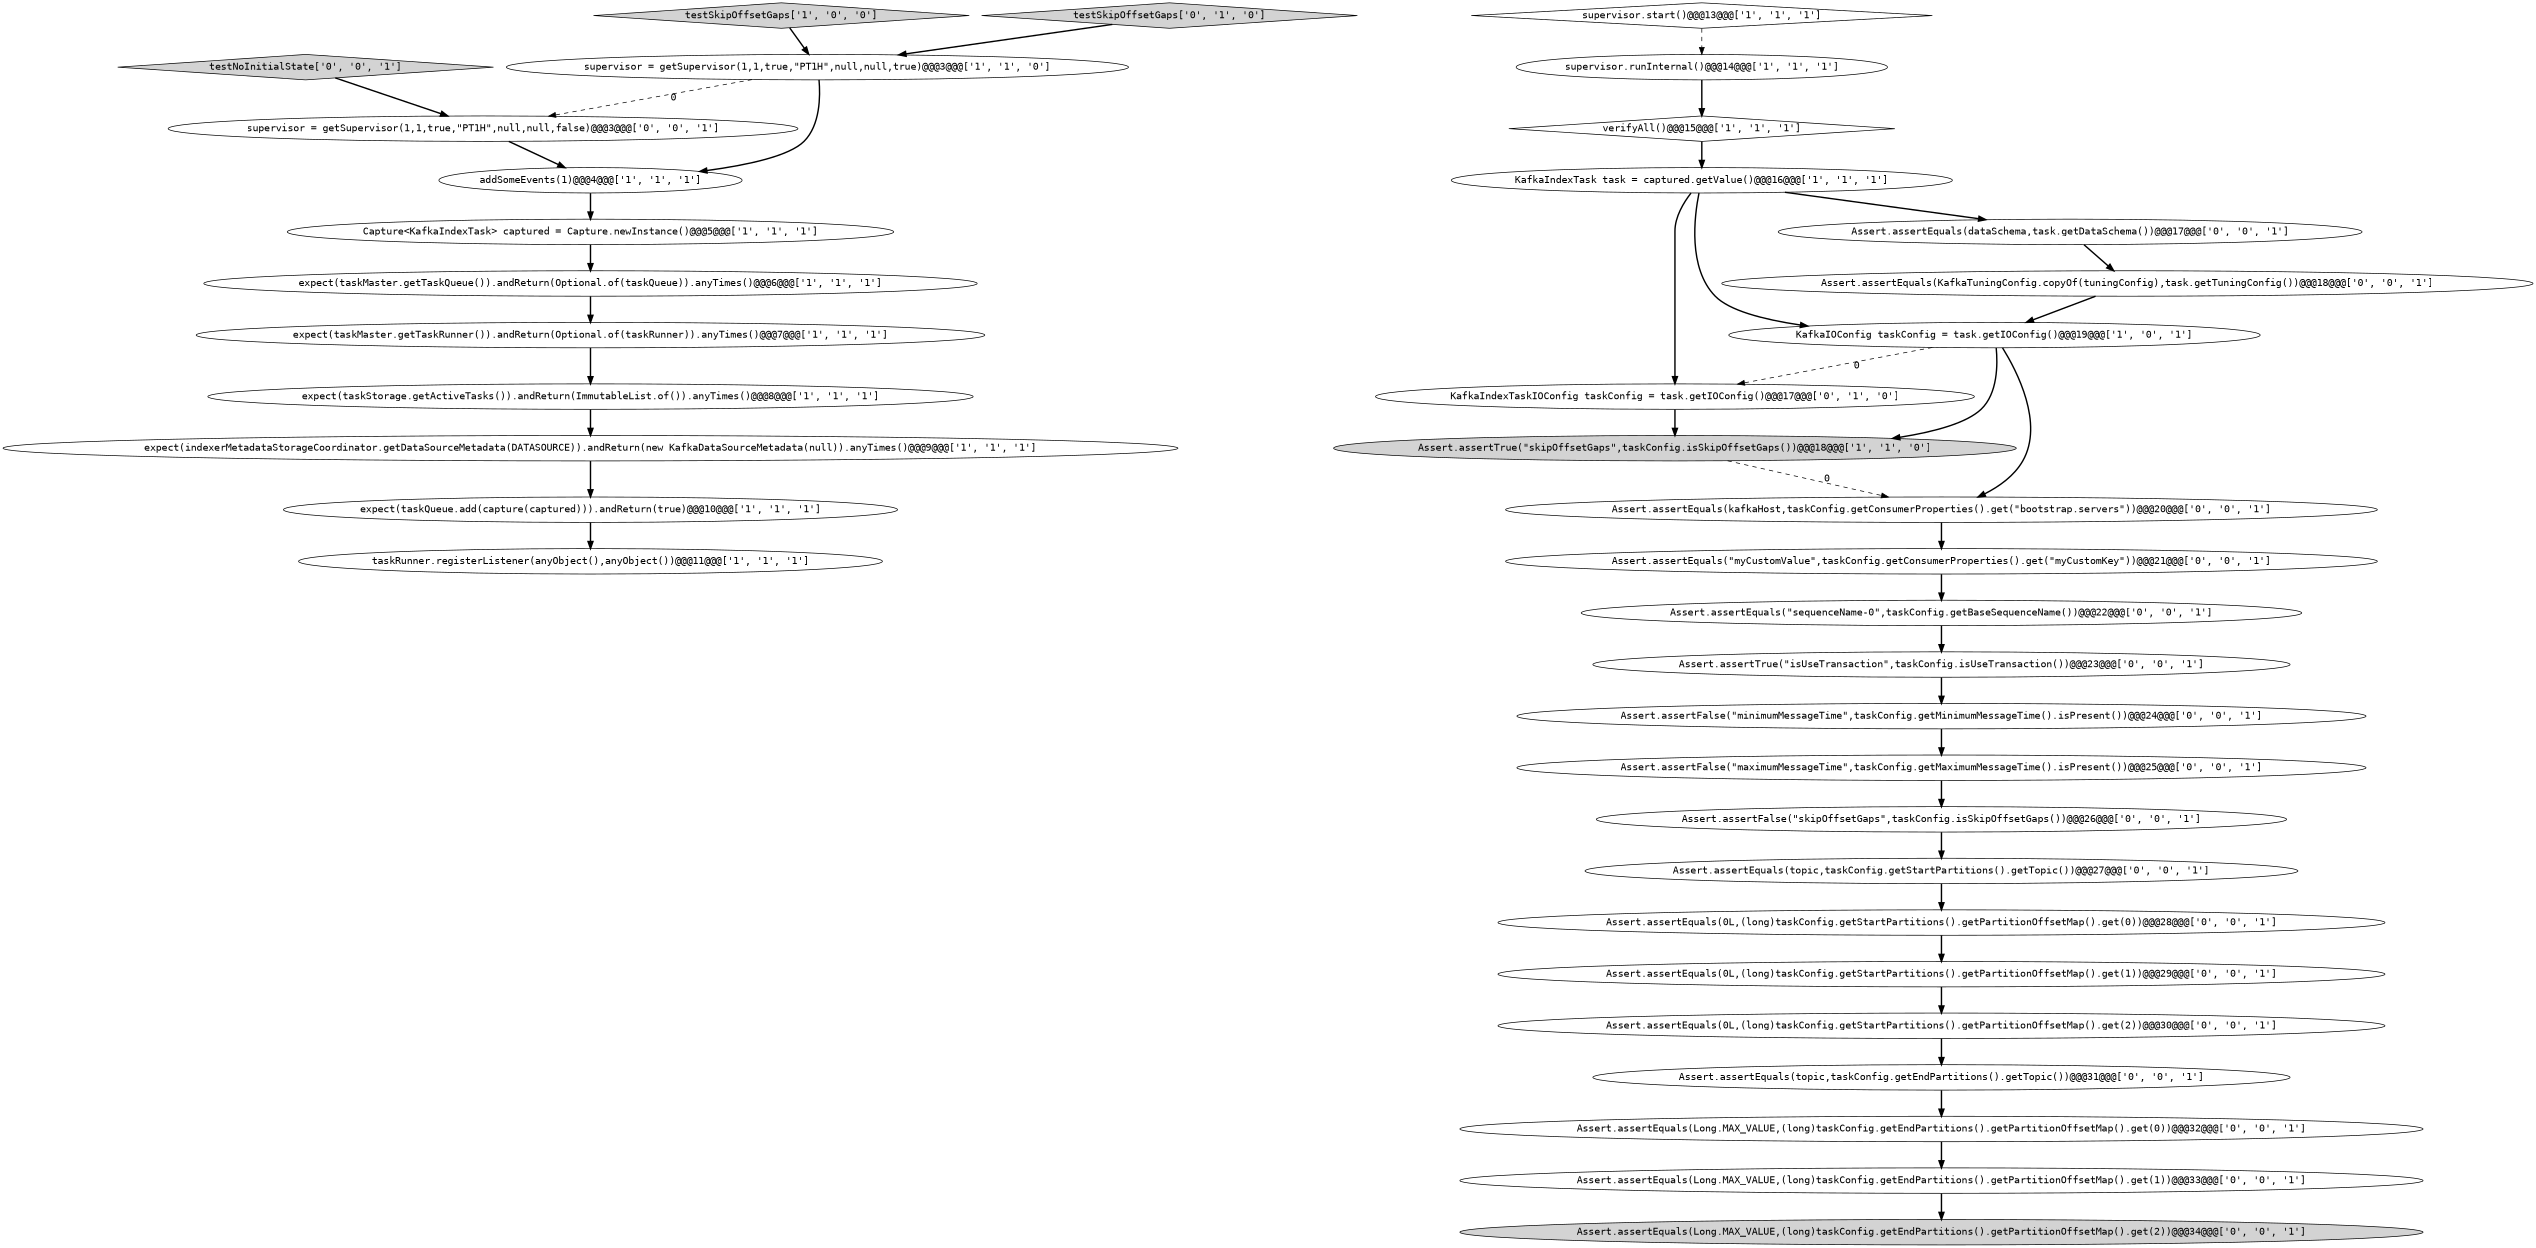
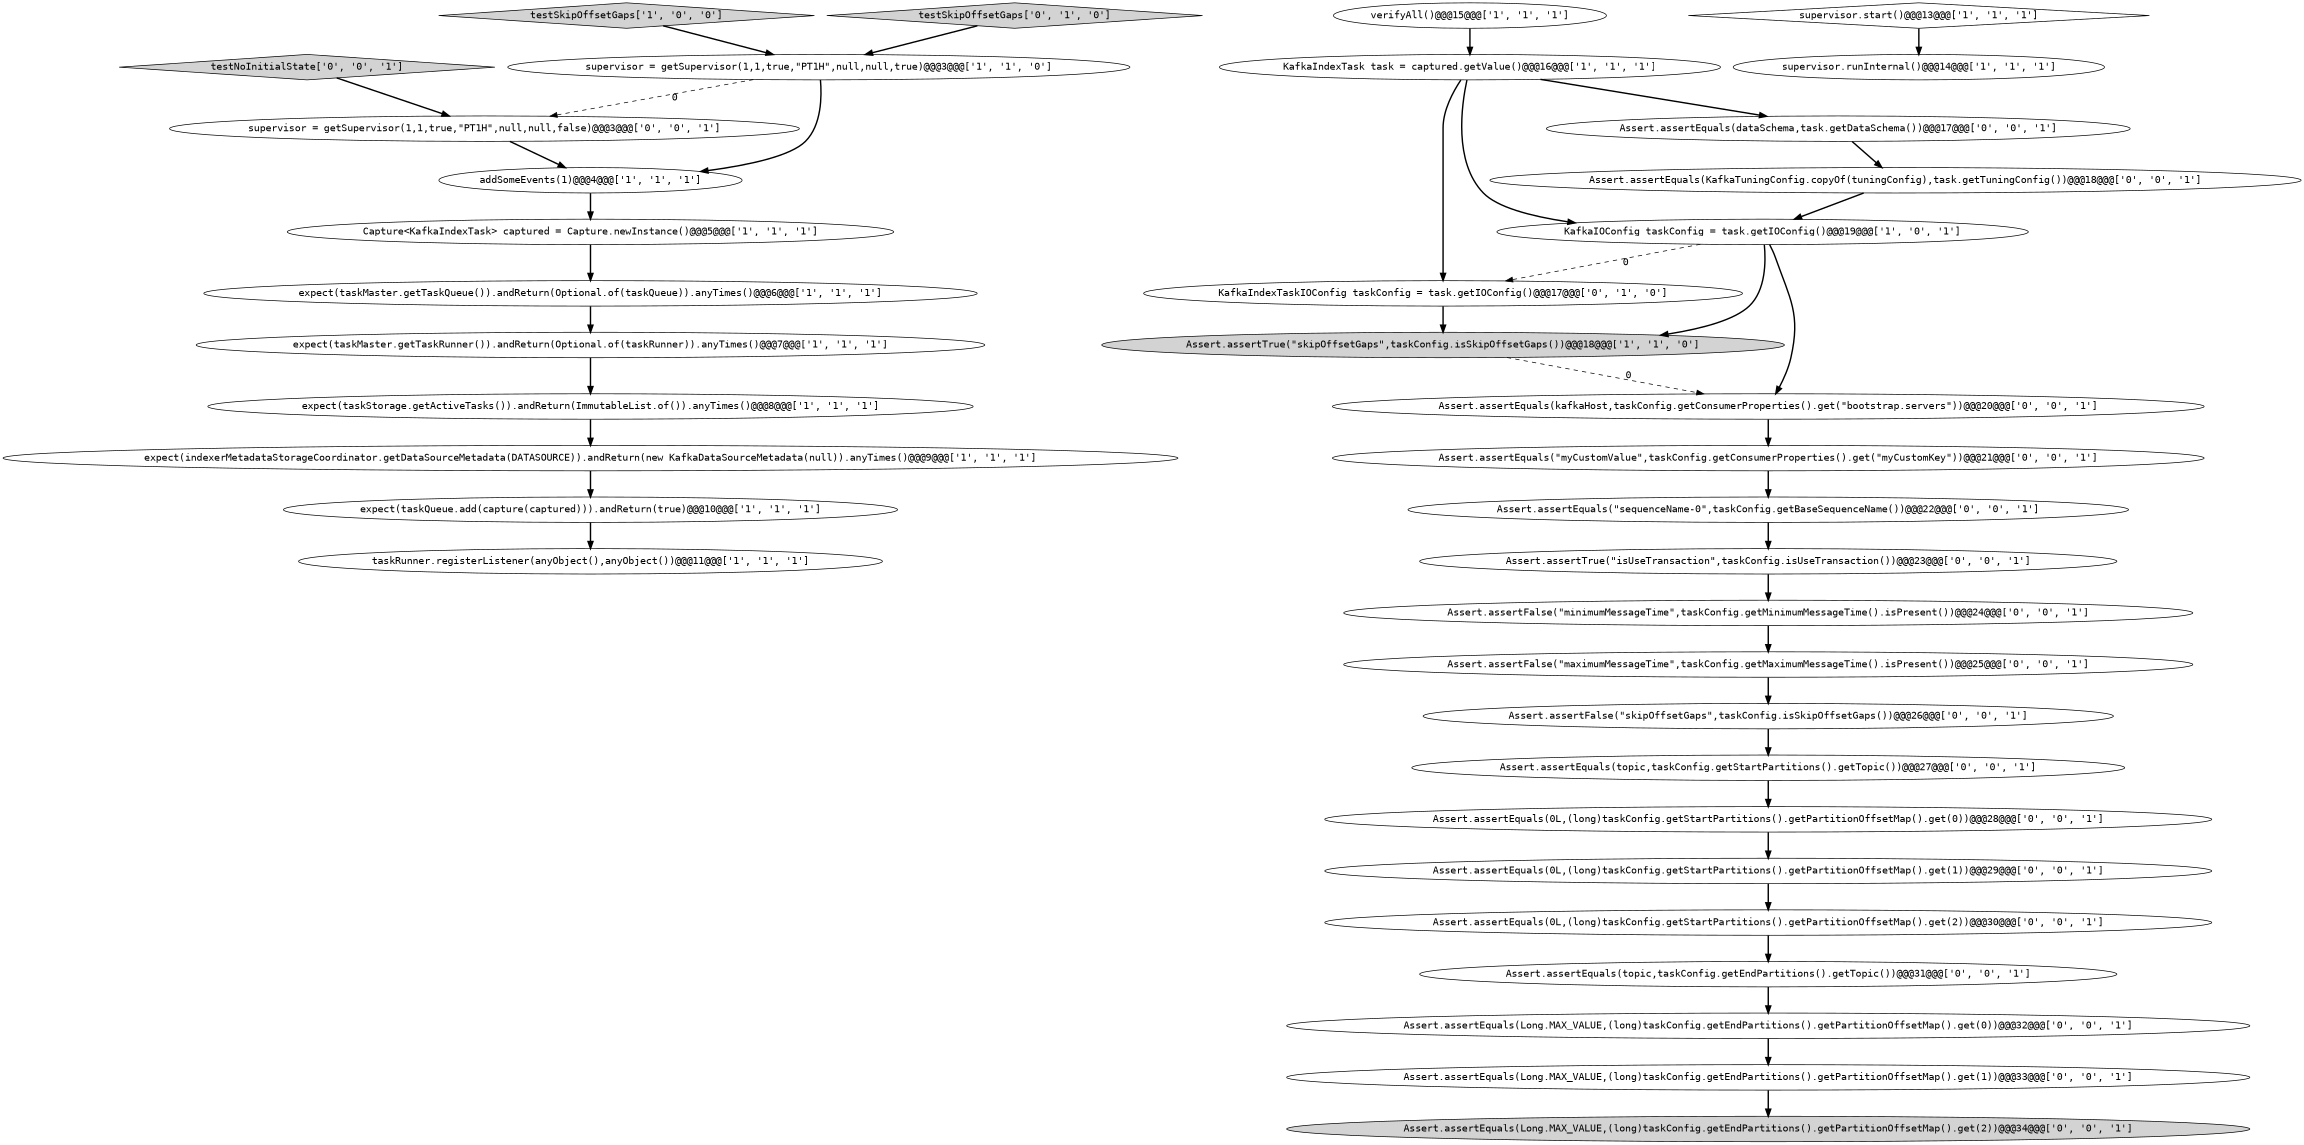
edge "supervisor.start()@@@13@@@['1', '1', '1']" -> "supervisor.runInternal()@@@14@@@['1', '1', '1']": style dashed -> bold
edge "supervisor.runInternal()@@@14@@@['1', '1', '1']" -> "verifyAll()@@@15@@@['1', '1', '1']": removed
node "verifyAll()@@@15@@@['1', '1', '1']": shape diamond -> ellipse
